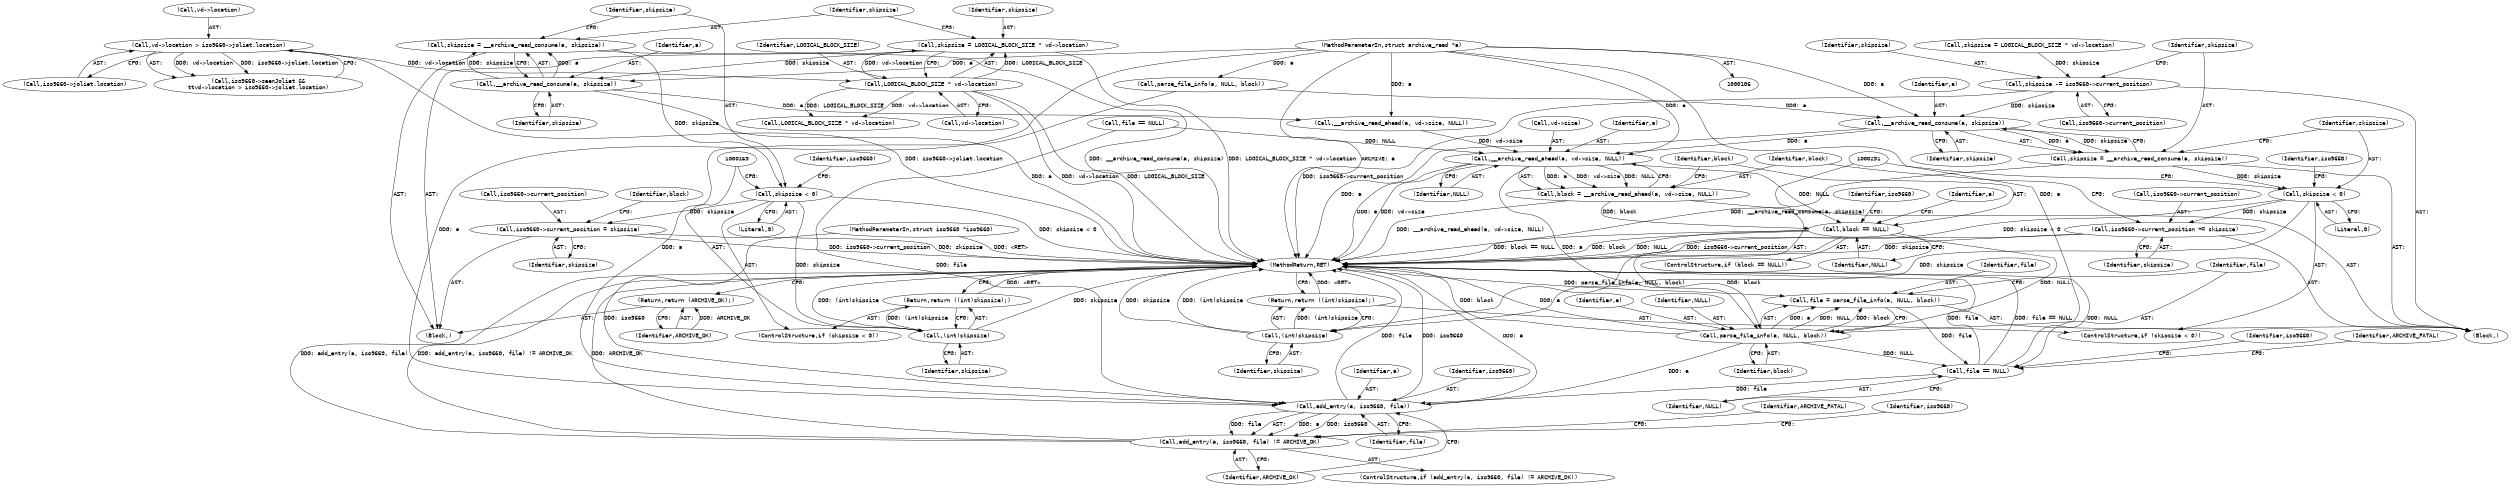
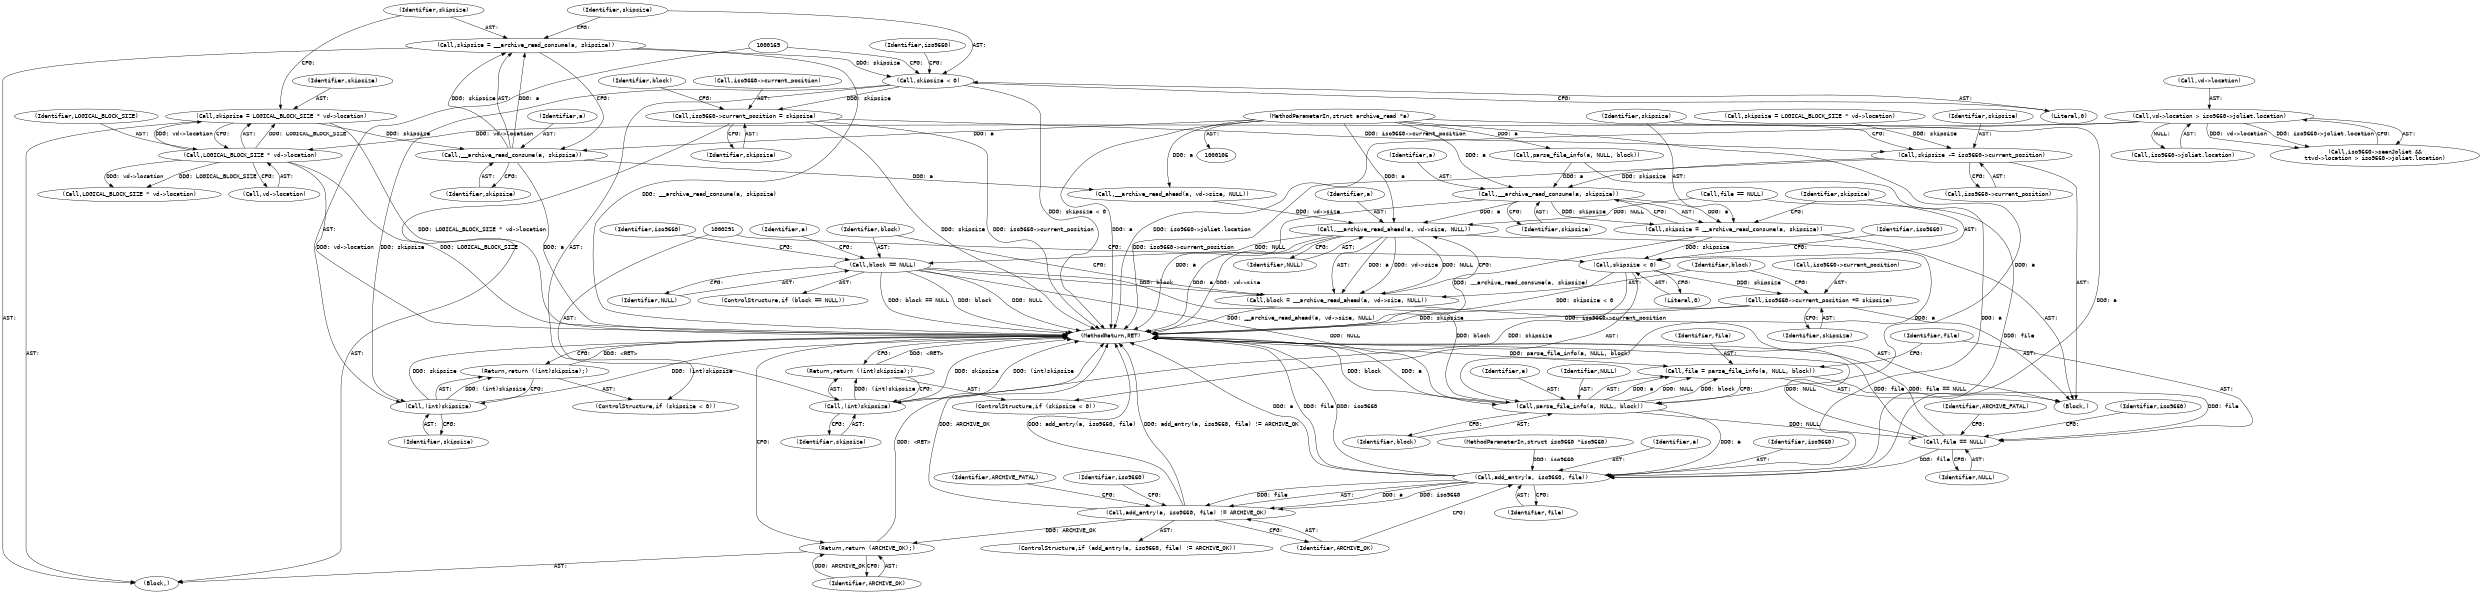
edge "(Call,vd->location > iso9660->joliet.location)" -> "(Call,iso9660->joliet.location)": label "CFG: " -> "NULL: "
node "(Call,vd->size)": removed
edge "(Call,iso9660->current_position = skipsize)" -> "(Call,skipsize -= iso9660->current_position)": added, label "DDG: iso9660->current_position"
edge "(MethodParameterIn,struct archive_read *a)" -> "(MethodReturn,RET)": label "ARCHIVE: a" -> "DDG: a"
edge "(Call,block = __archive_read_ahead(a, vd->size, NULL))" -> "(Call,block == NULL)": reversed
edge "(MethodParameterIn,struct iso9660 *iso9660)" -> "(MethodReturn,RET)": now "(Return,return (ARCHIVE_OK);)" -> "(MethodReturn,RET)"
edge "(Call,add_entry(a, iso9660, file) != ARCHIVE_OK)" -> "(Return,return (ARCHIVE_OK);)": added, label "DDG: ARCHIVE_OK"
